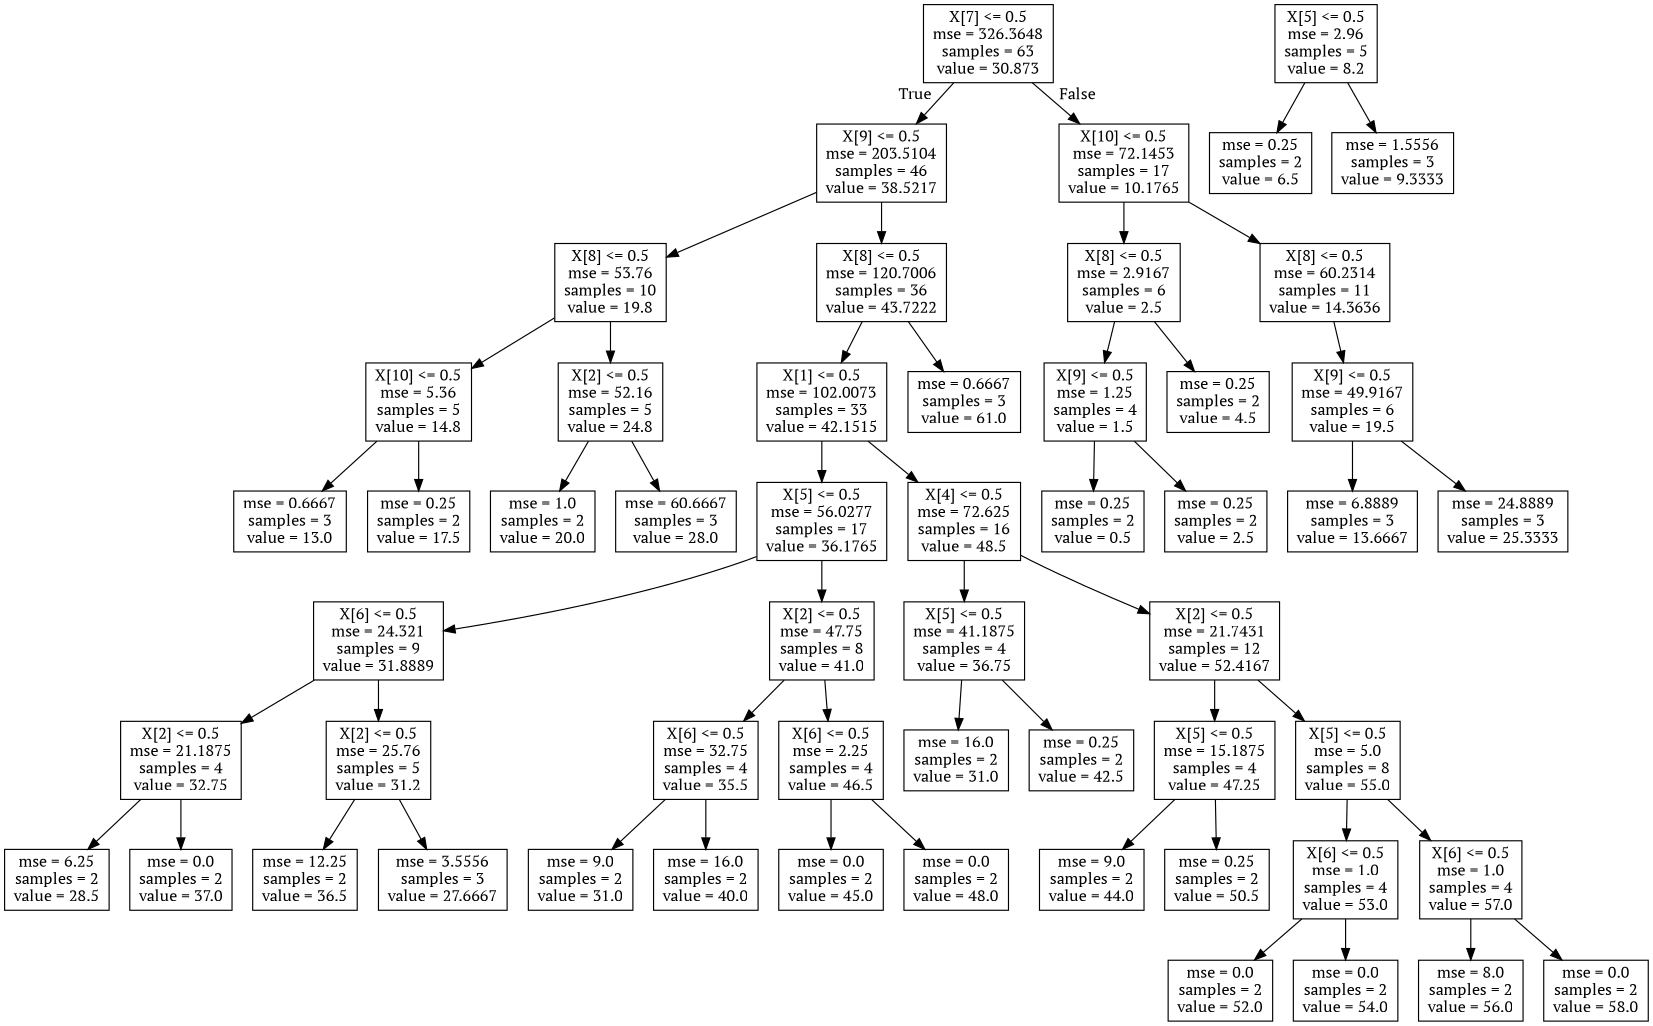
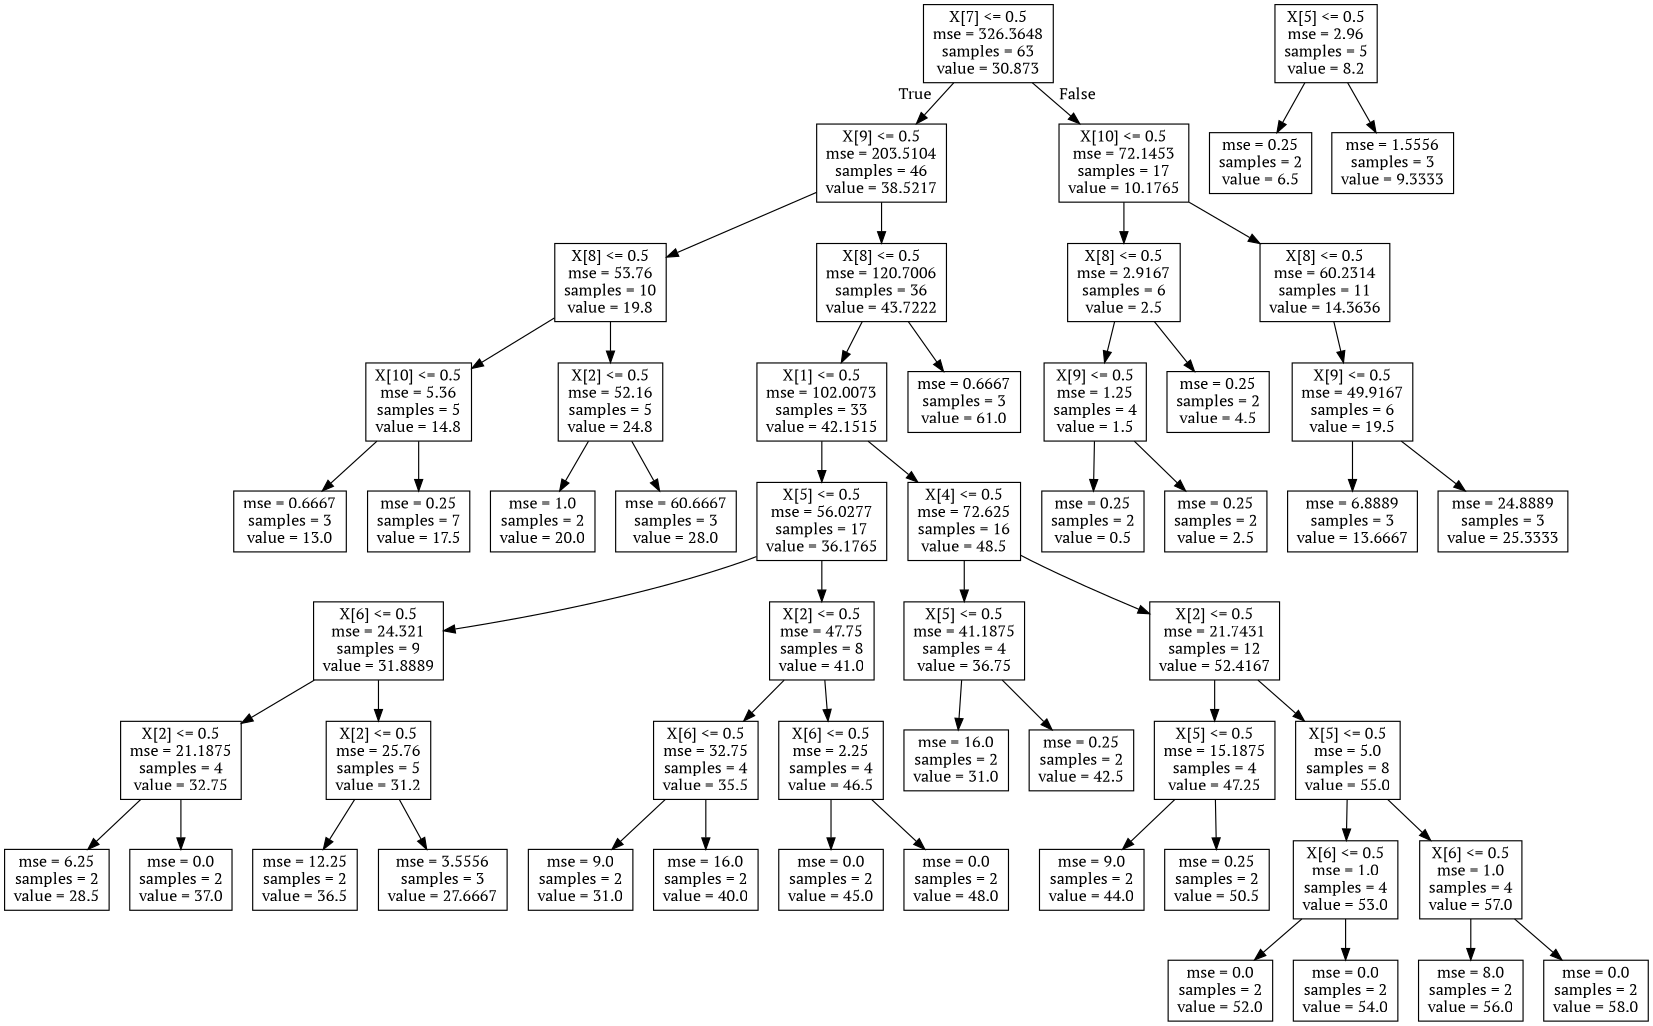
node "mse = 0.25 samples = 2 value = 17.5": label "mse = 0.25 samples = 2 value = 17.5" -> "mse = 0.25 samples = 7 value = 17.5"
